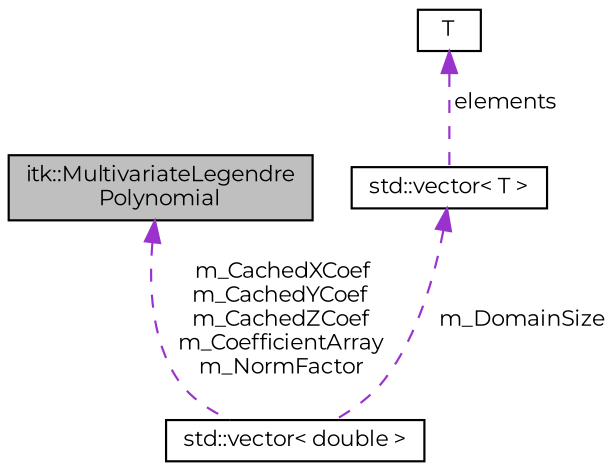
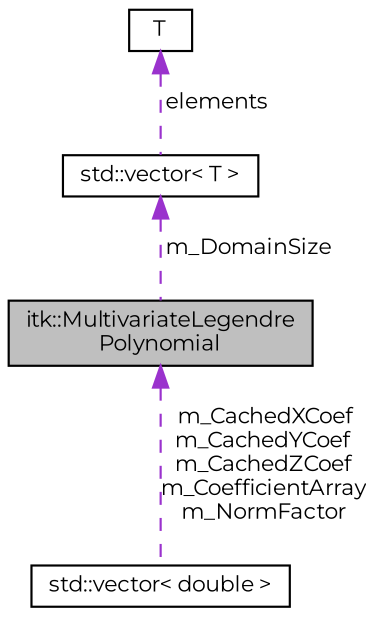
edge "std::vector< double >" -> "std::vector< T >": now "itk::MultivariateLegendre Polynomial" -> "std::vector< T >"
